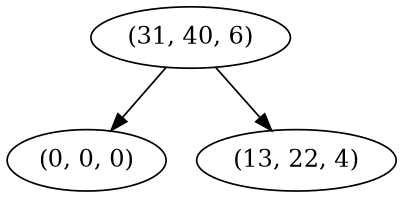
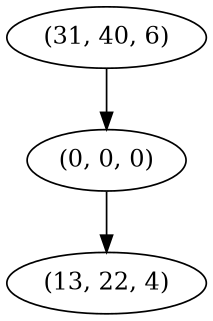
edge "(31, 40, 6)" -> "(13, 22, 4)": now "(0, 0, 0)" -> "(13, 22, 4)"
